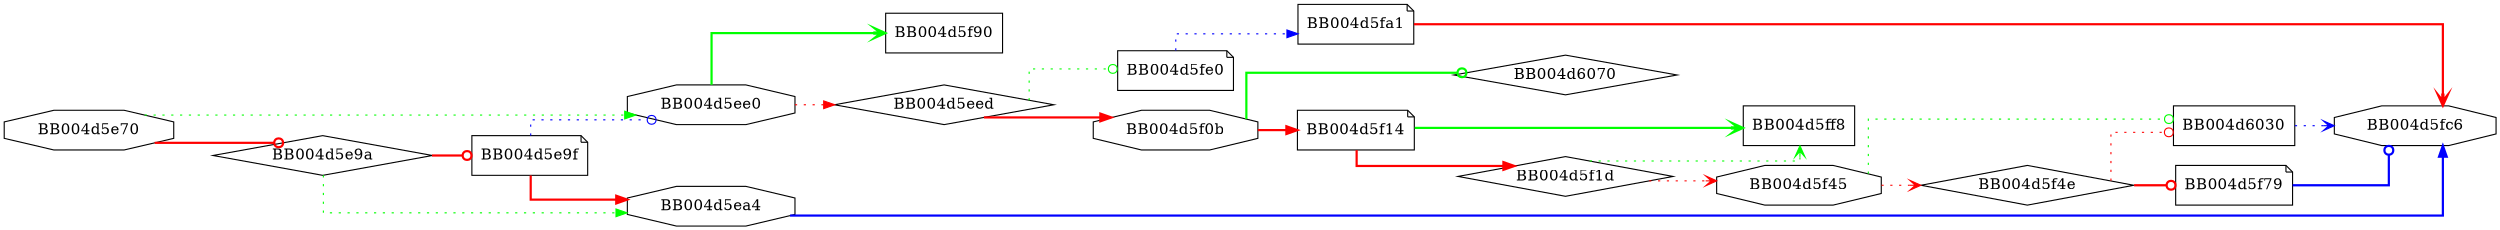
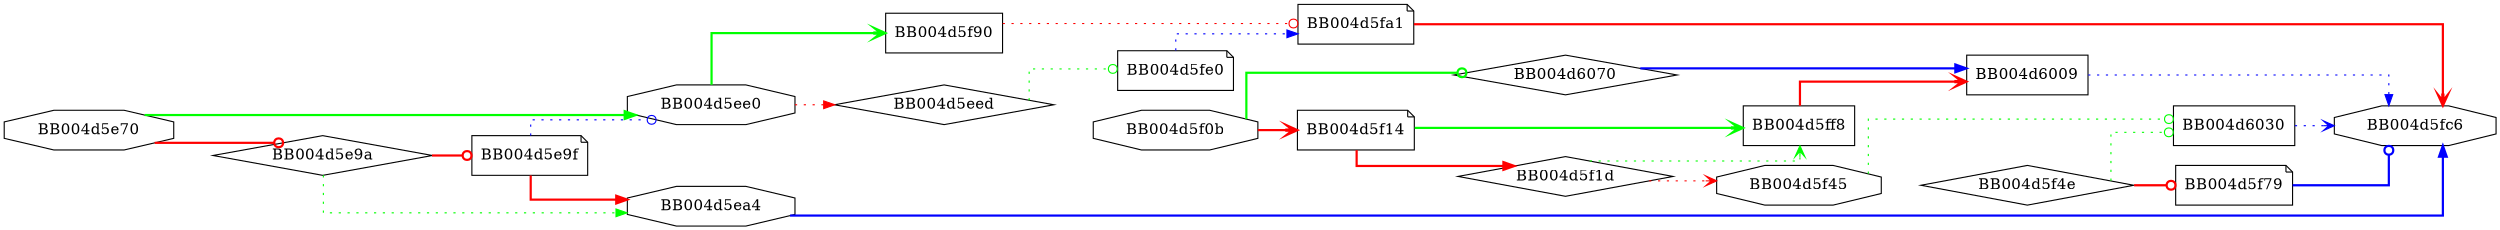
edge "BB004d5f90" -> "BB004d5fa1": added
node "BB004d6009": added
edge "BB004d5e70" -> "BB004d5ee0": style dotted -> bold
edge "BB004d5eed" -> "BB004d5f0b": removed
edge "BB004d5f0b" -> "BB004d5f14": arrowhead normal -> vee
edge "BB004d5f4e" -> "BB004d6030": color red -> green
edge "BB004d5f45" -> "BB004d5f4e": removed
